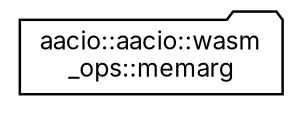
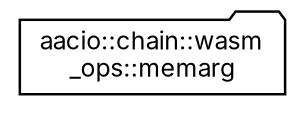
node "aacio::aacio::wasm _ops::memarg": label "aacio::aacio::wasm _ops::memarg" -> "aacio::chain::wasm _ops::memarg"
